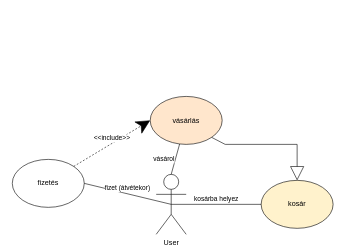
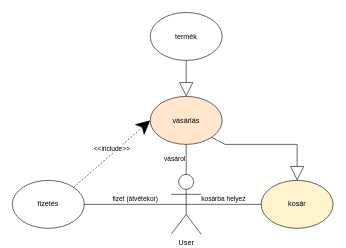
node "termék": added
edge "termék" -> "vásárlás": added
node "fizetés": moved (48, 183) -> (48, 204)
node "User": moved (171, 204) -> (186, 204)
